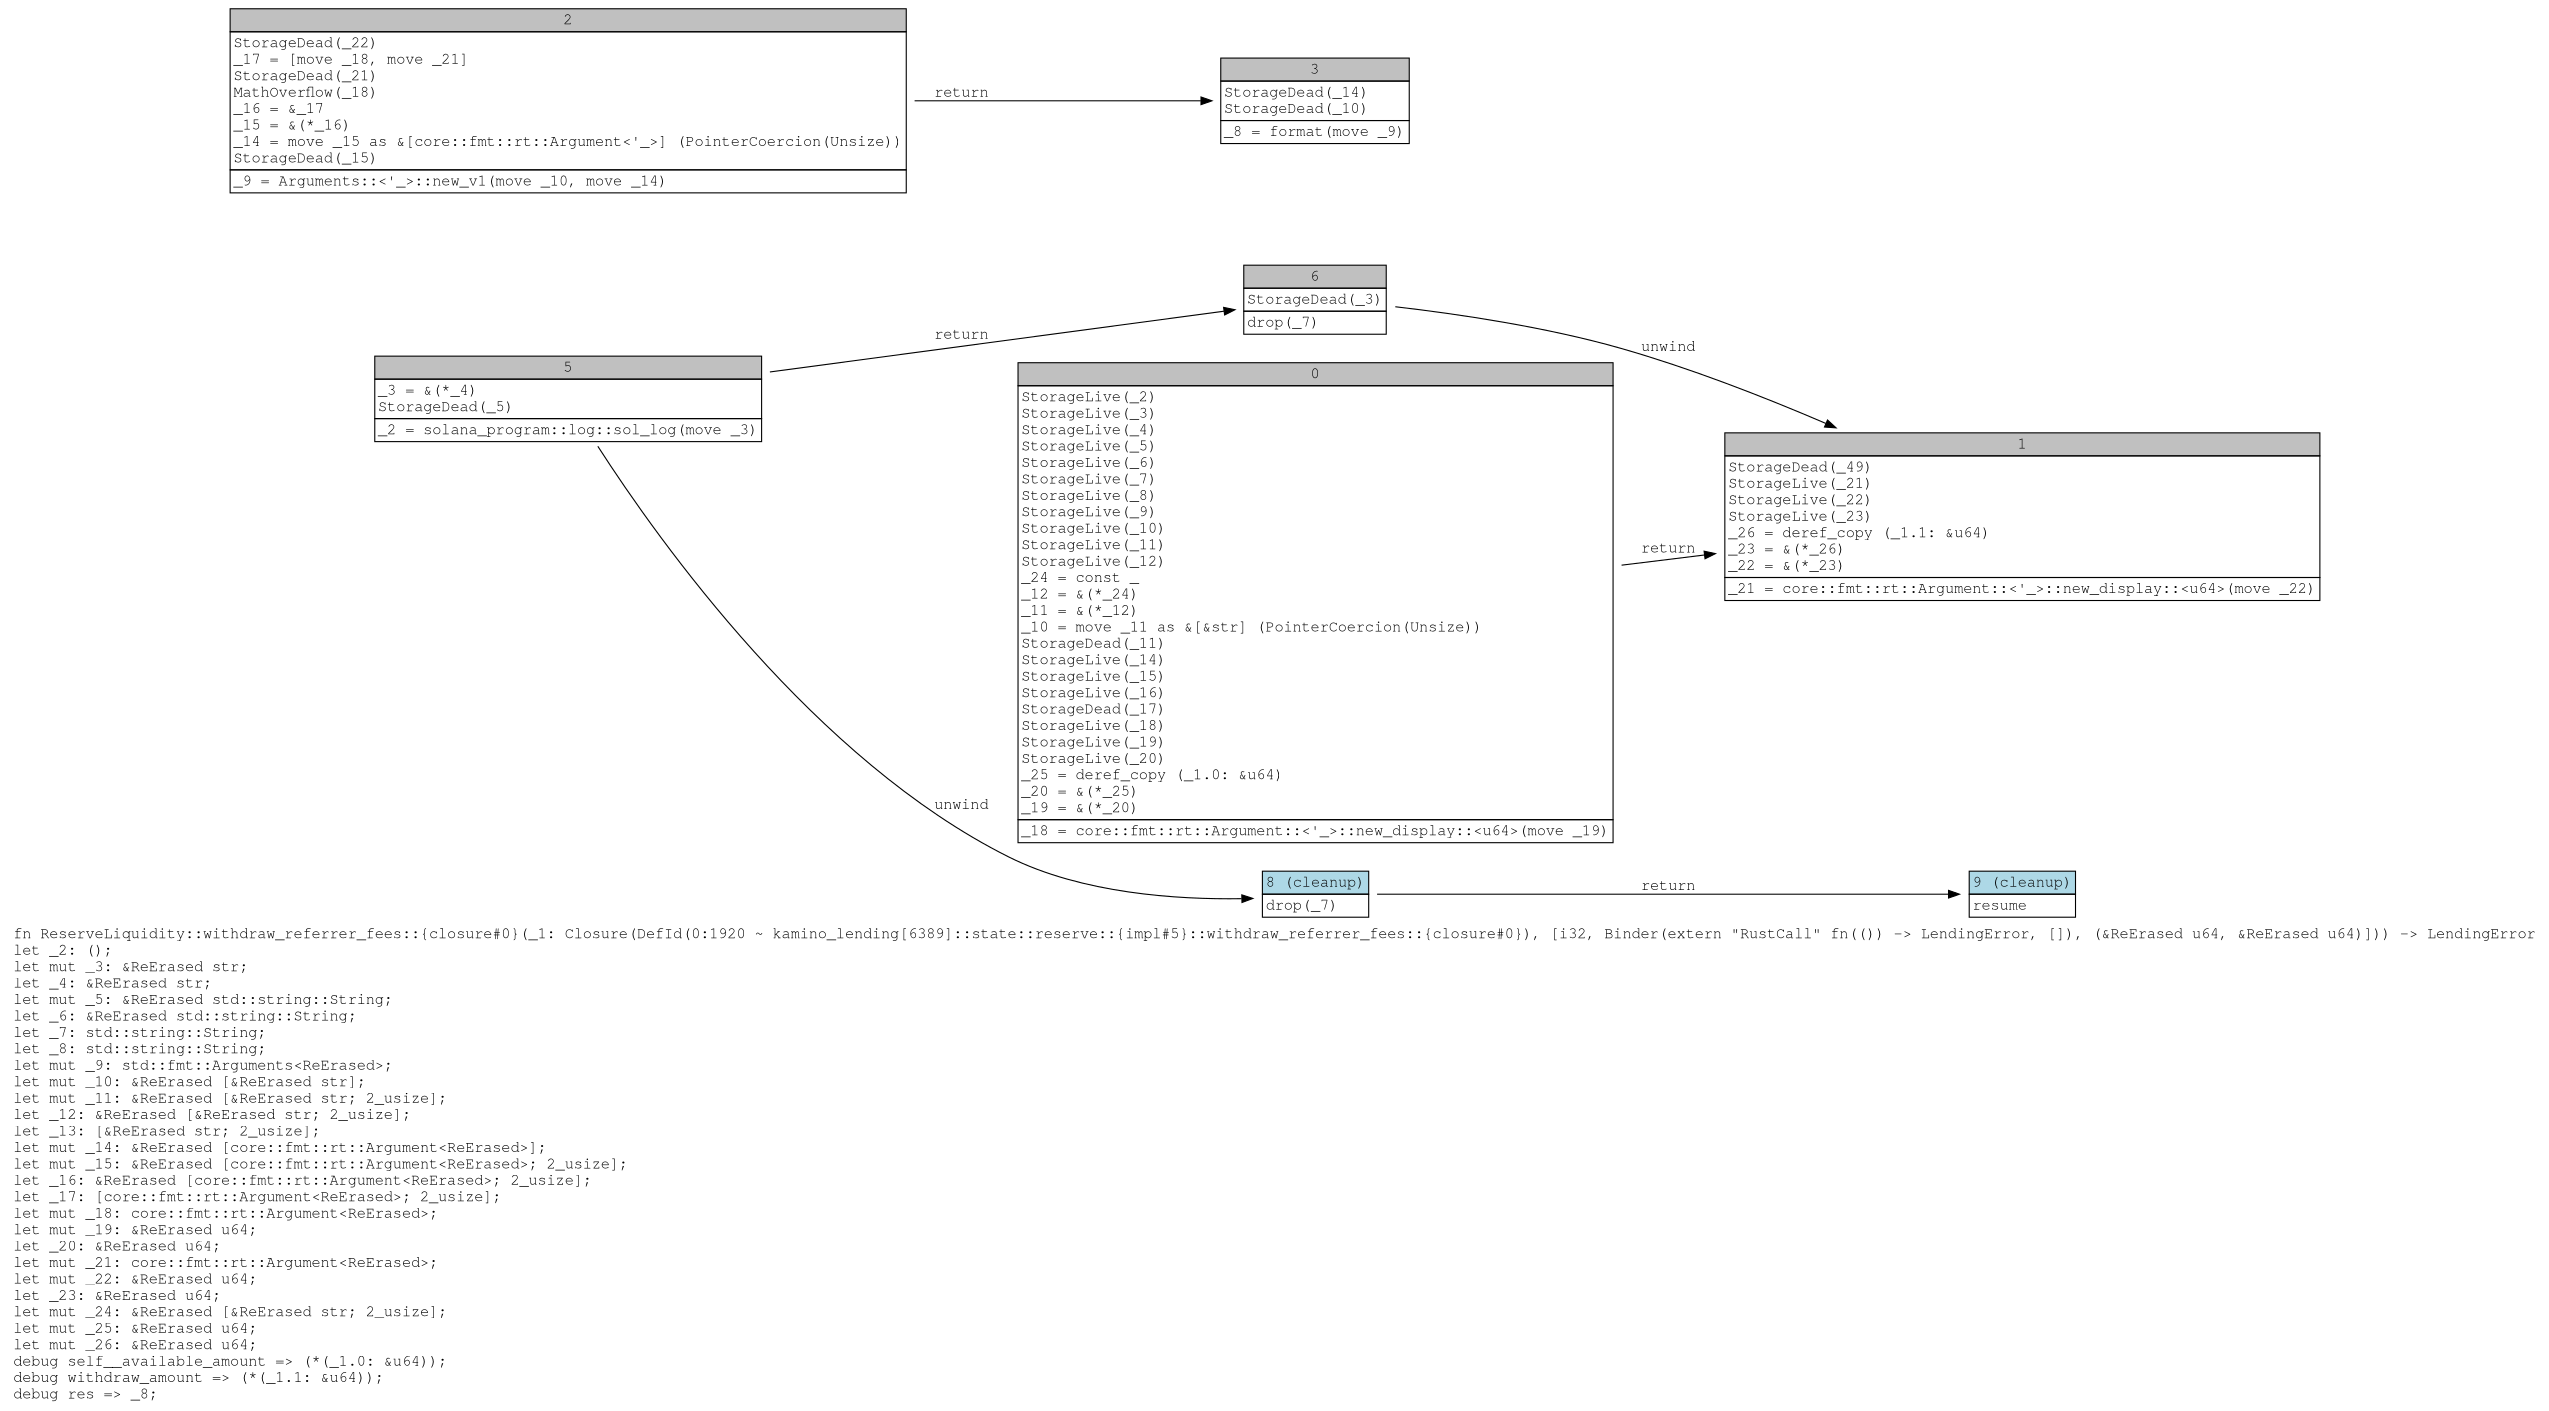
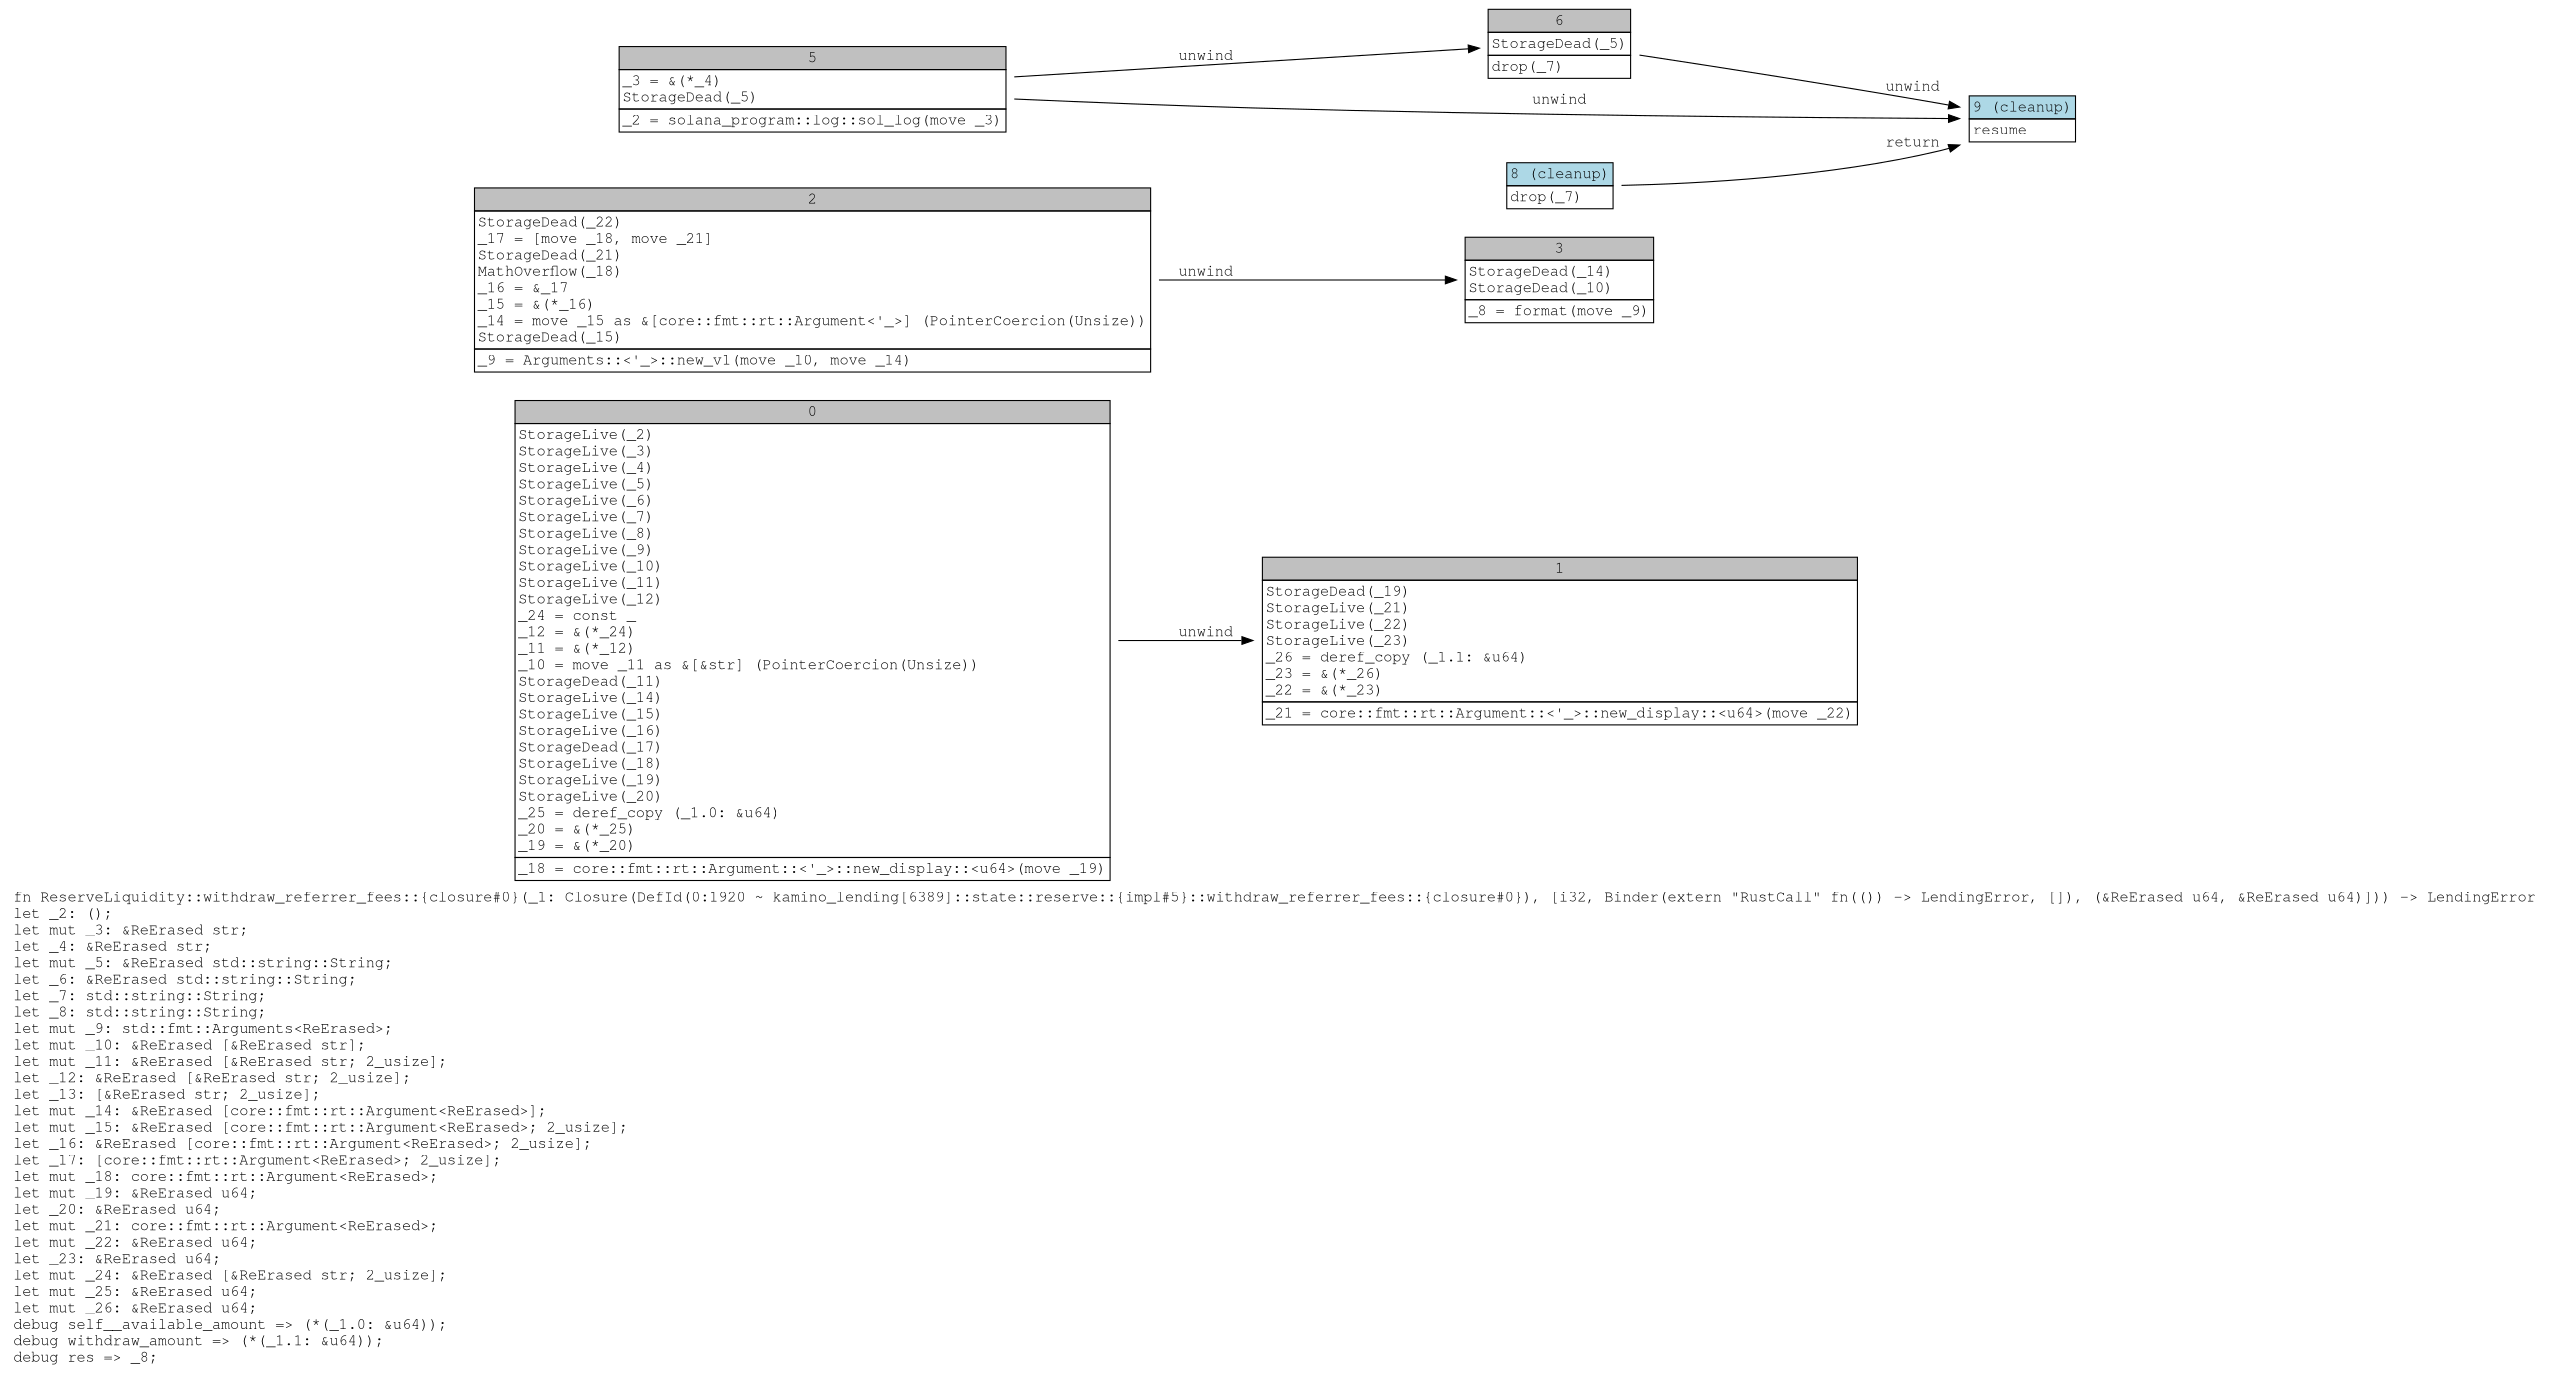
edge "2" -> "3": label "return" -> "unwind"
node "6": text "StorageDead(_3)" -> "StorageDead(_5)"
edge "5" -> "6": label "return" -> "unwind"
edge "6" -> "1": now "6" -> "9 (cleanup)"
node "1": text "StorageDead(_49)" -> "StorageDead(_19)"
edge "0" -> "1": label "return" -> "unwind"
edge "5" -> "8 (cleanup)": now "5" -> "9 (cleanup)"
